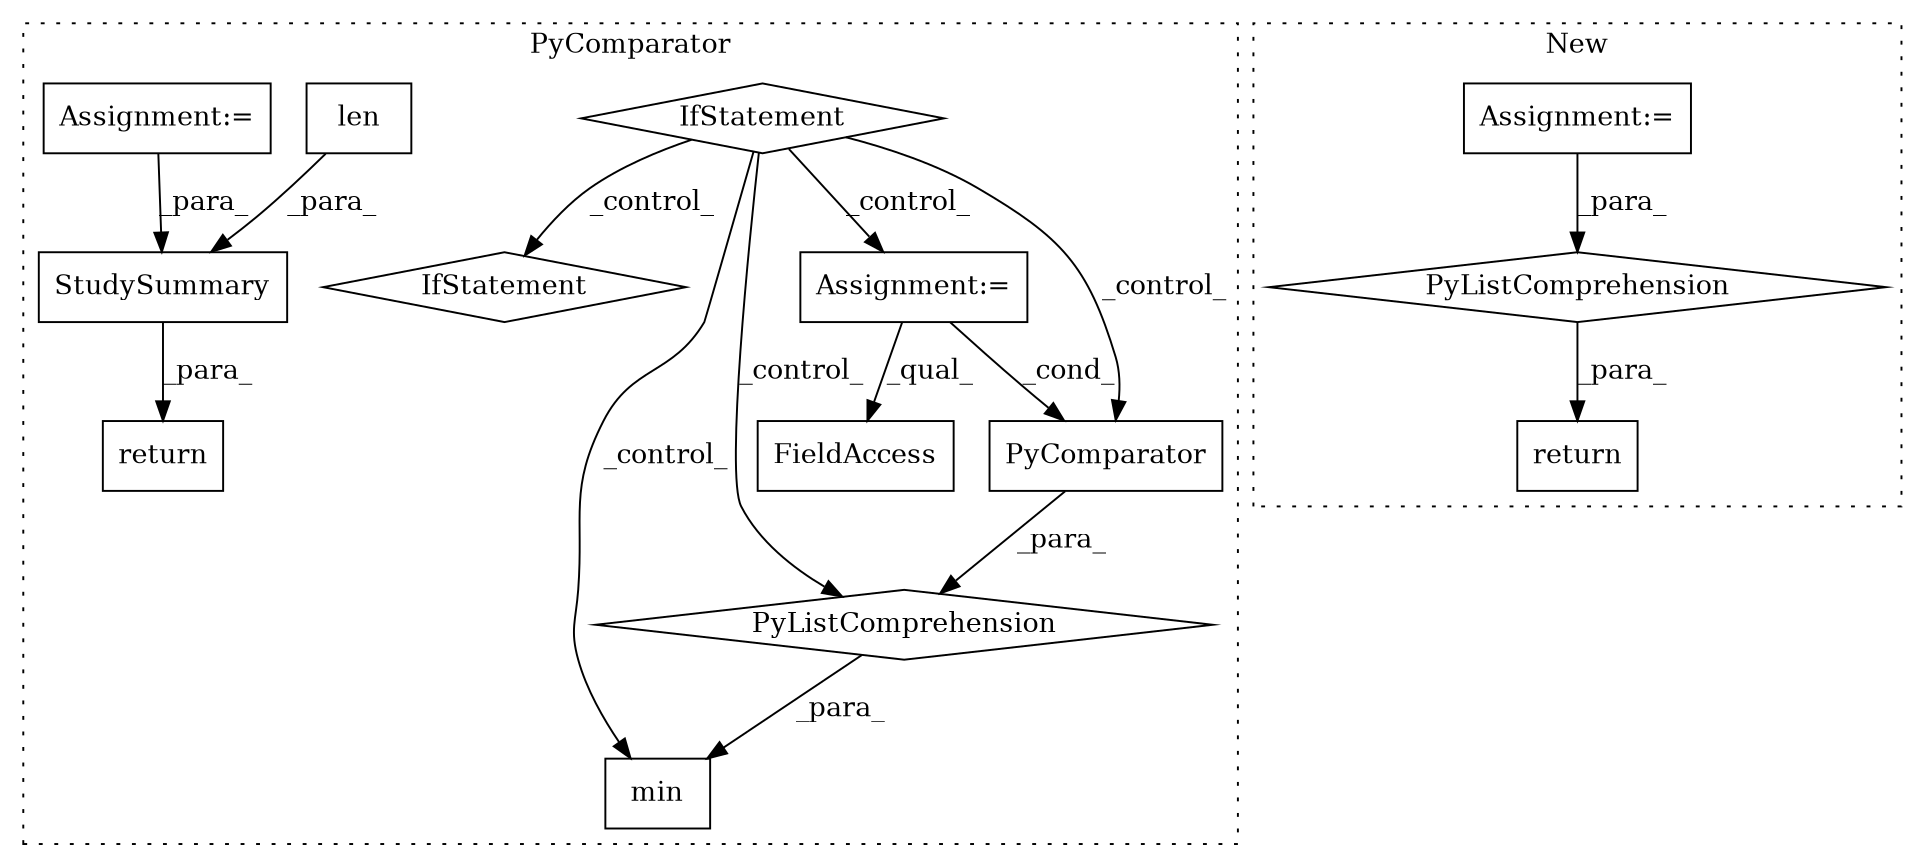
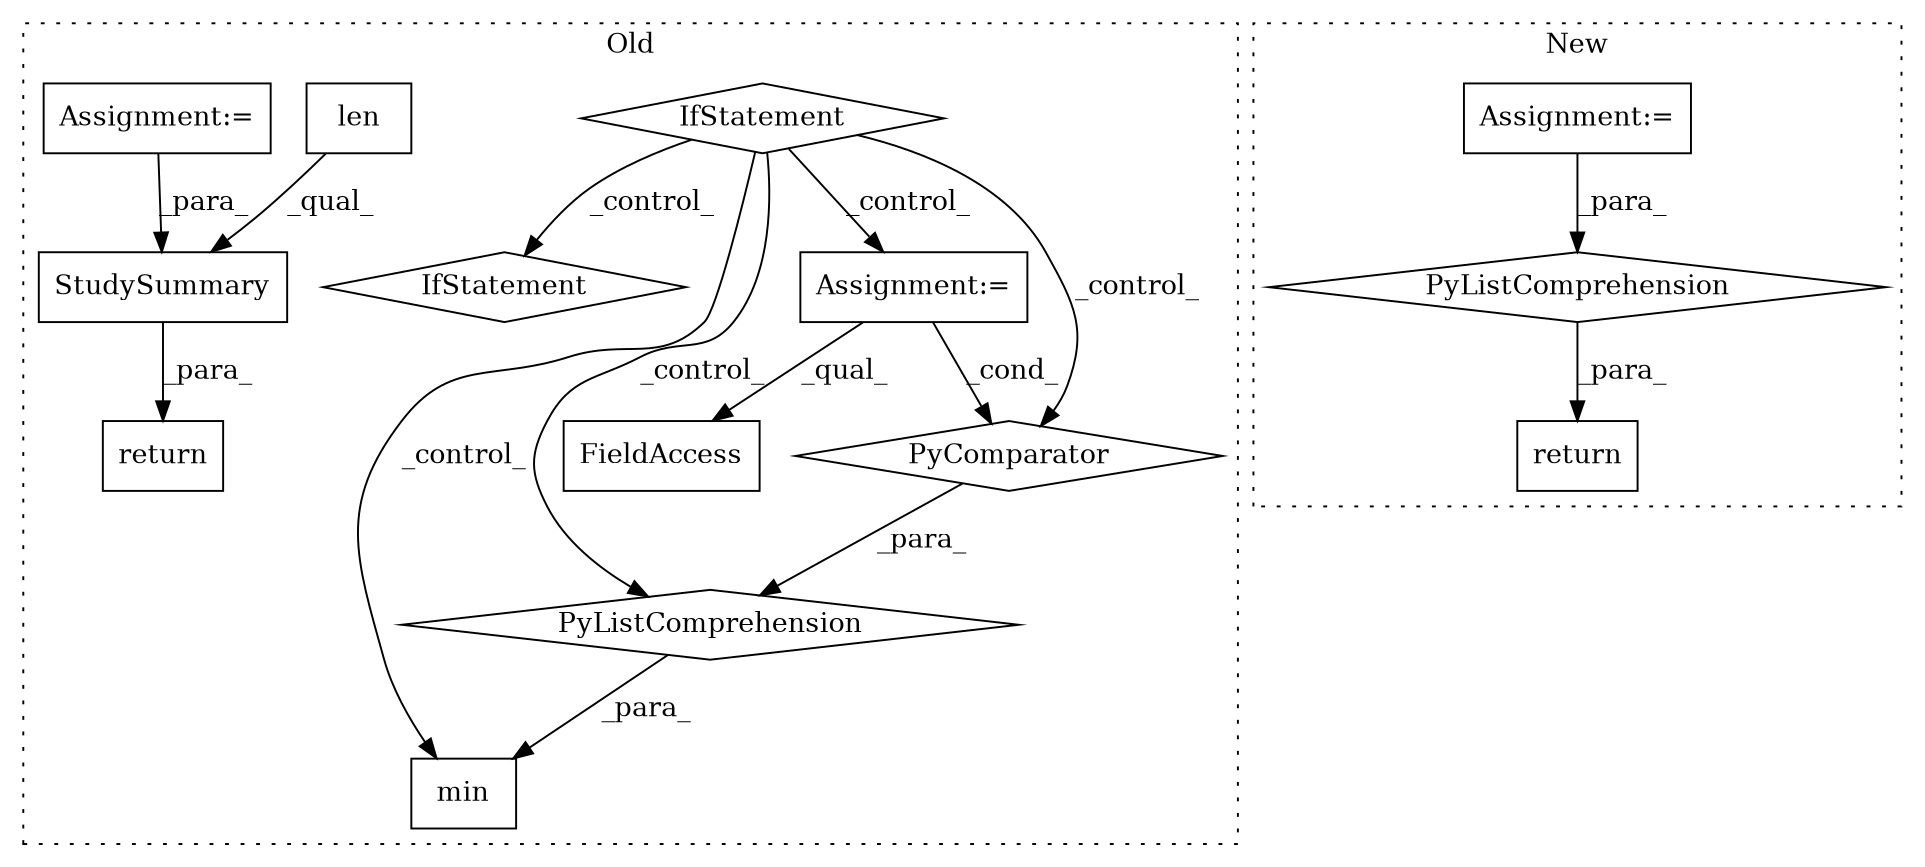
cluster "PyComparator": label "PyComparator" -> "Old"
edge "len" -> "StudySummary": label "_para_" -> "_qual_"
node "PyComparator": shape box -> diamond
